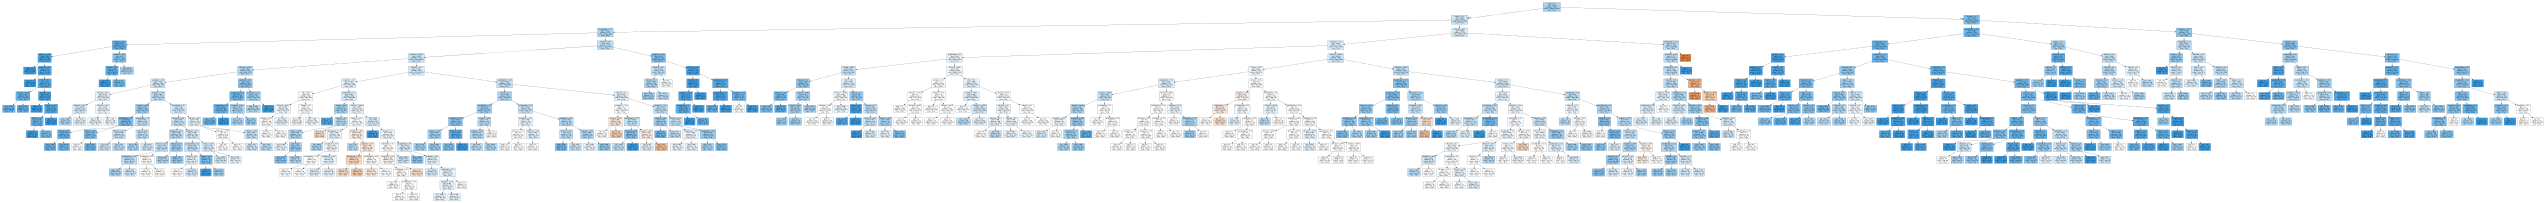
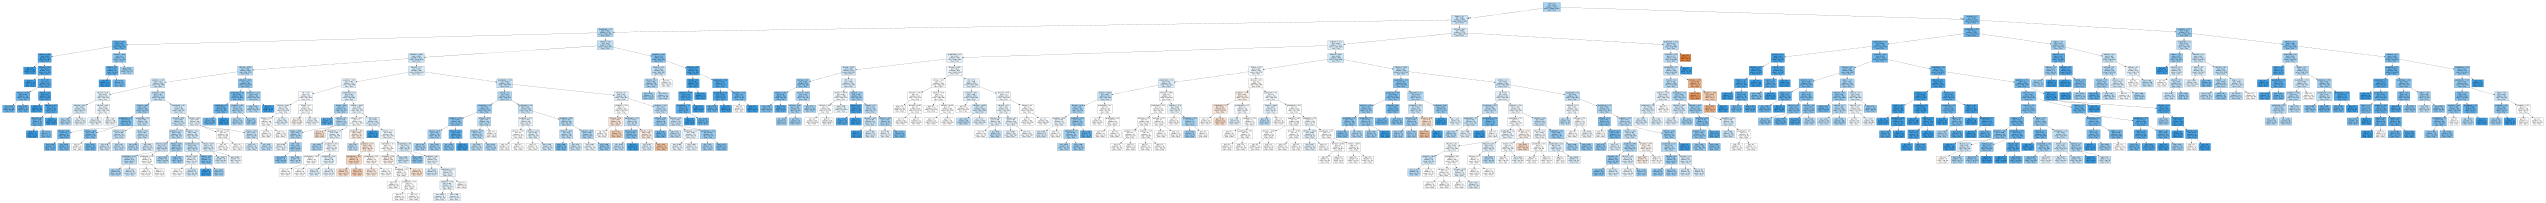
node "gini = 0.491 samples = 46 value = [20, 26] class = True": added
